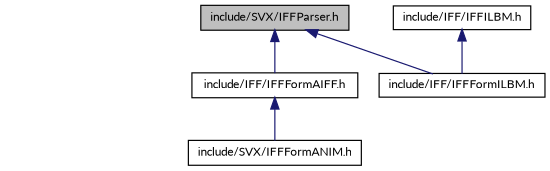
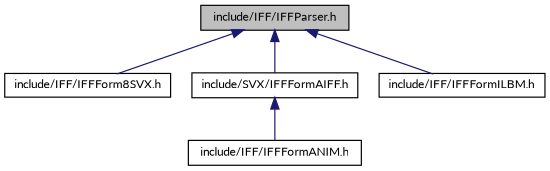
node "include/SVX/IFFParser.h": label "include/SVX/IFFParser.h" -> "include/IFF/IFFParser.h"
node "include/IFF/IFFILBM.h": removed
node "include/IFF/IFFForm8SVX.h": added
node "include/IFF/IFFFormAIFF.h": label "include/IFF/IFFFormAIFF.h" -> "include/SVX/IFFFormAIFF.h"
node "include/SVX/IFFFormANIM.h": label "include/SVX/IFFFormANIM.h" -> "include/IFF/IFFFormANIM.h"
